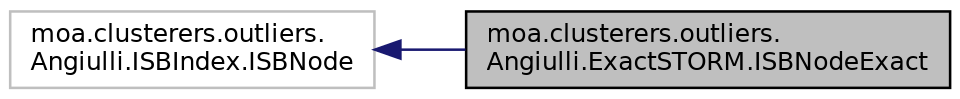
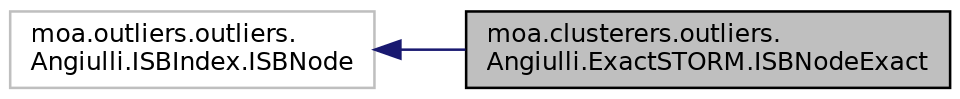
node "moa.clusterers.outliers. Angiulli.ISBIndex.ISBNode": label "moa.clusterers.outliers. Angiulli.ISBIndex.ISBNode" -> "moa.outliers.outliers. Angiulli.ISBIndex.ISBNode"
